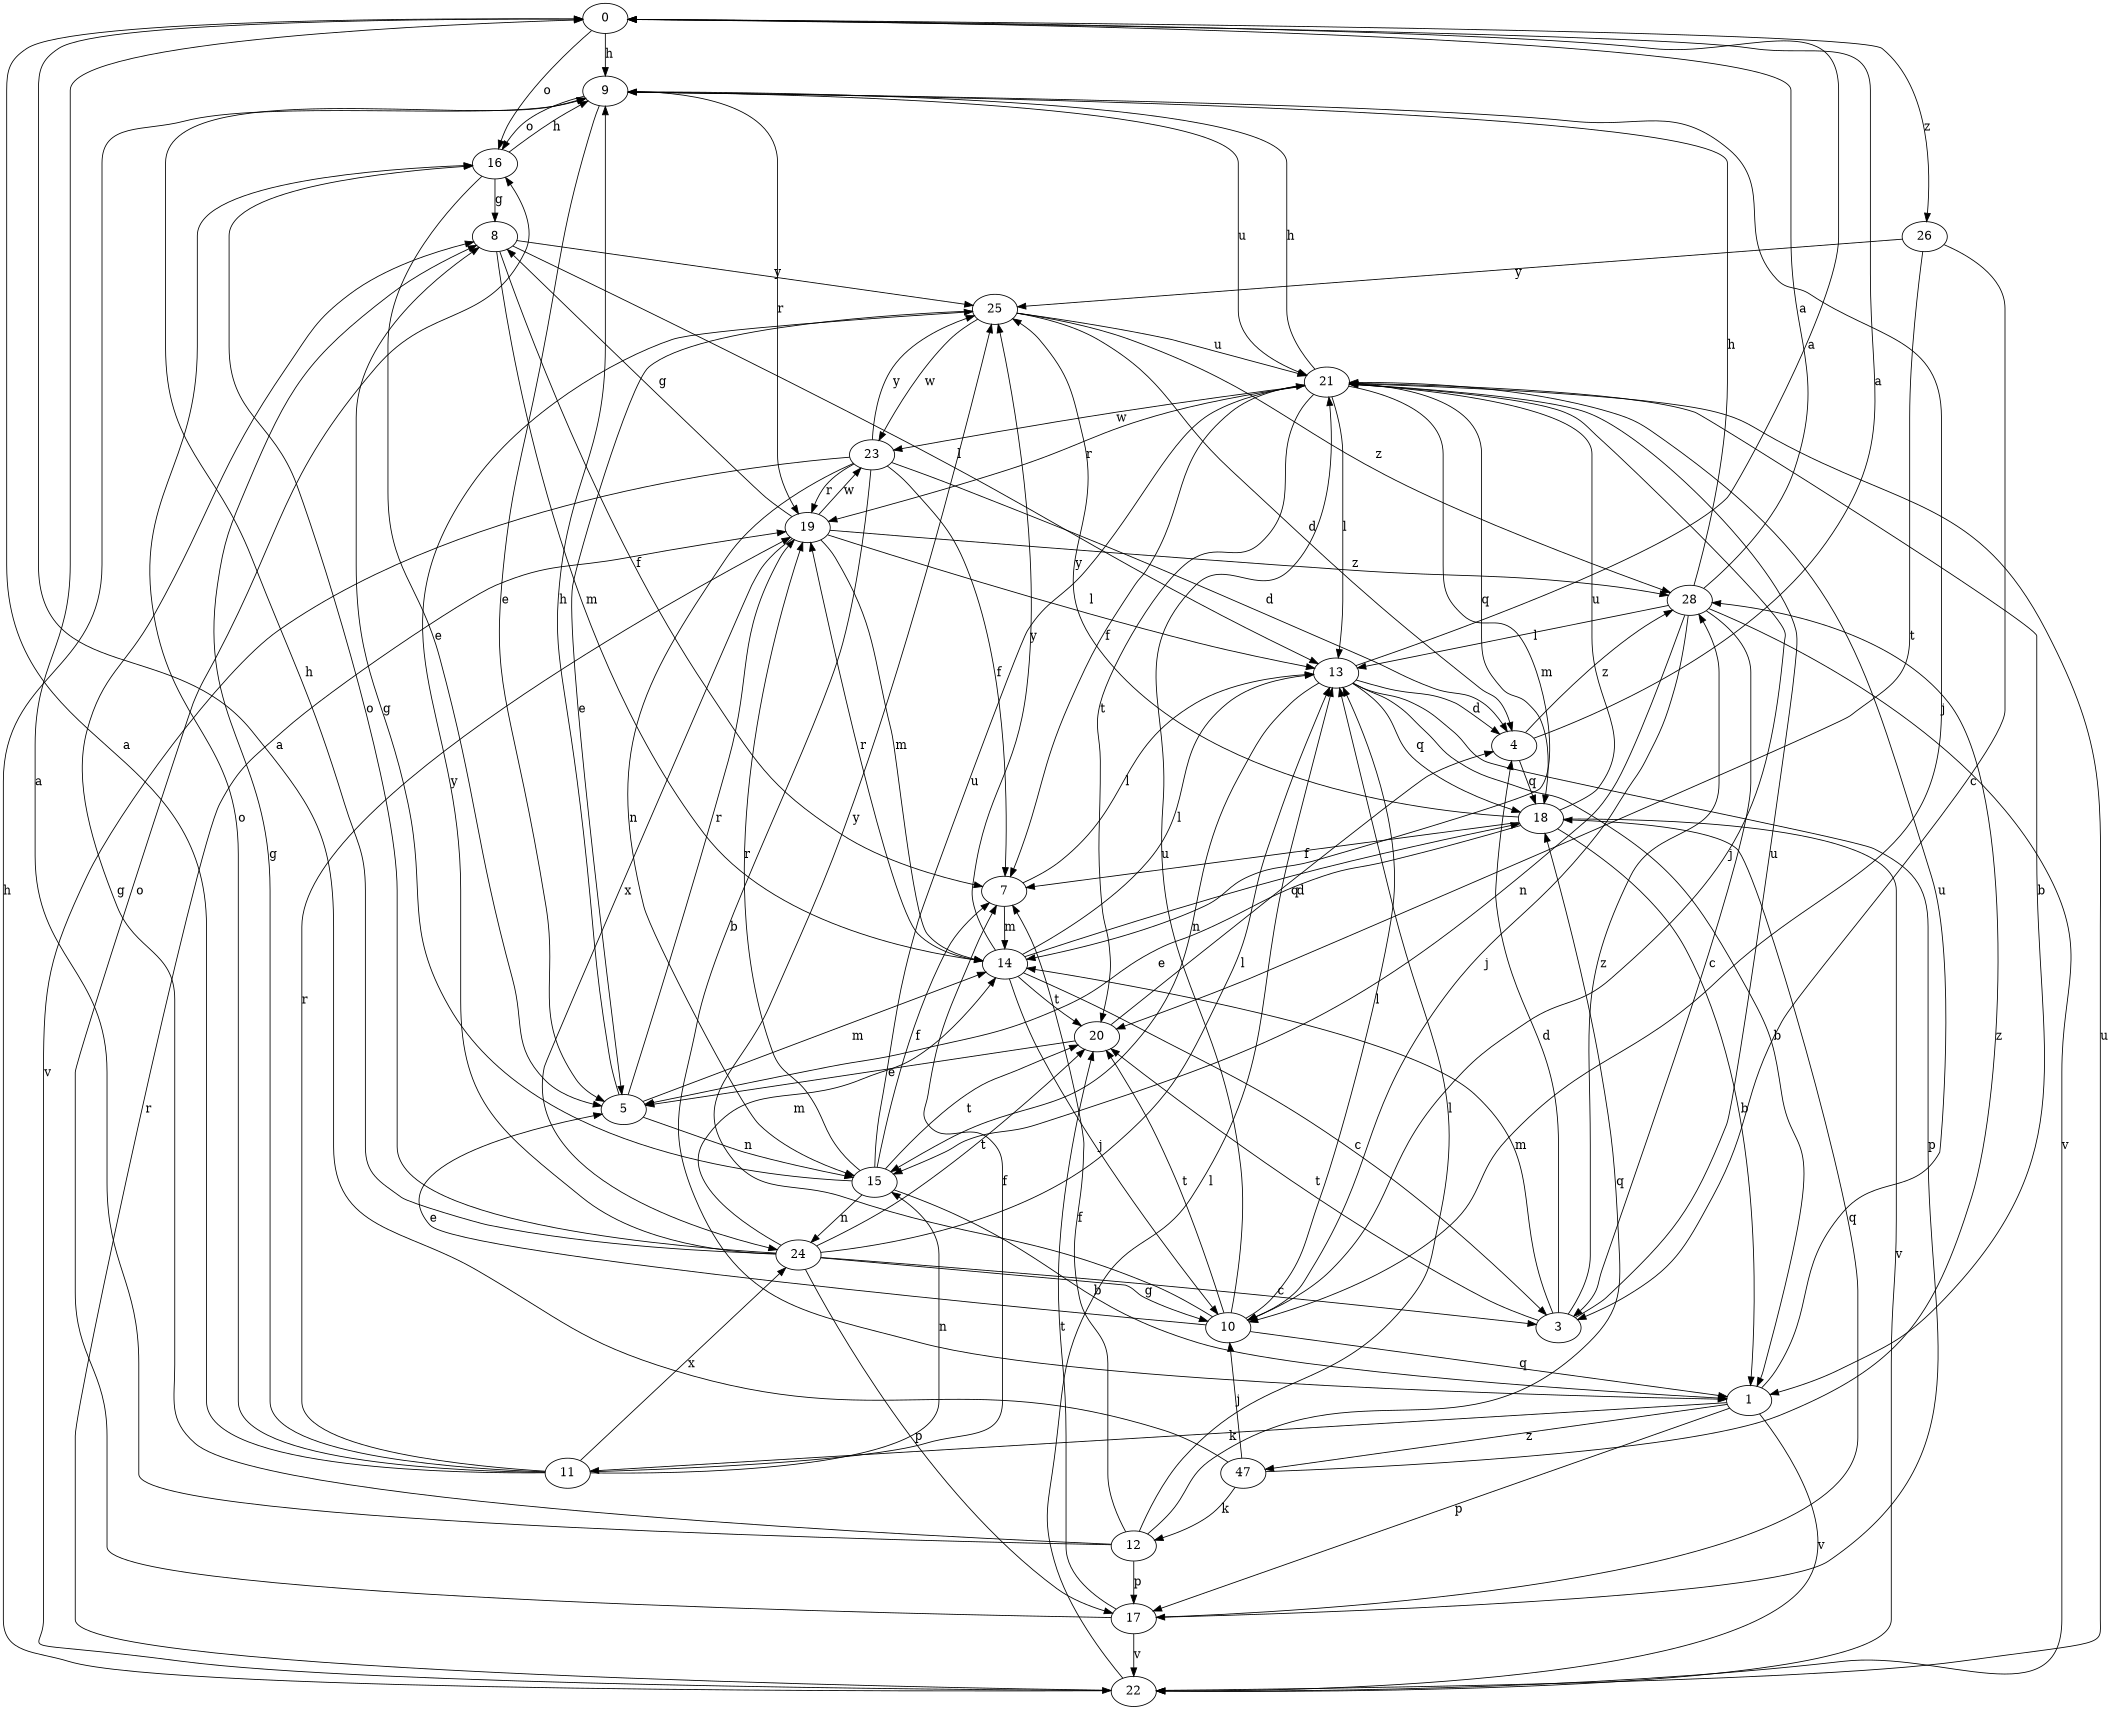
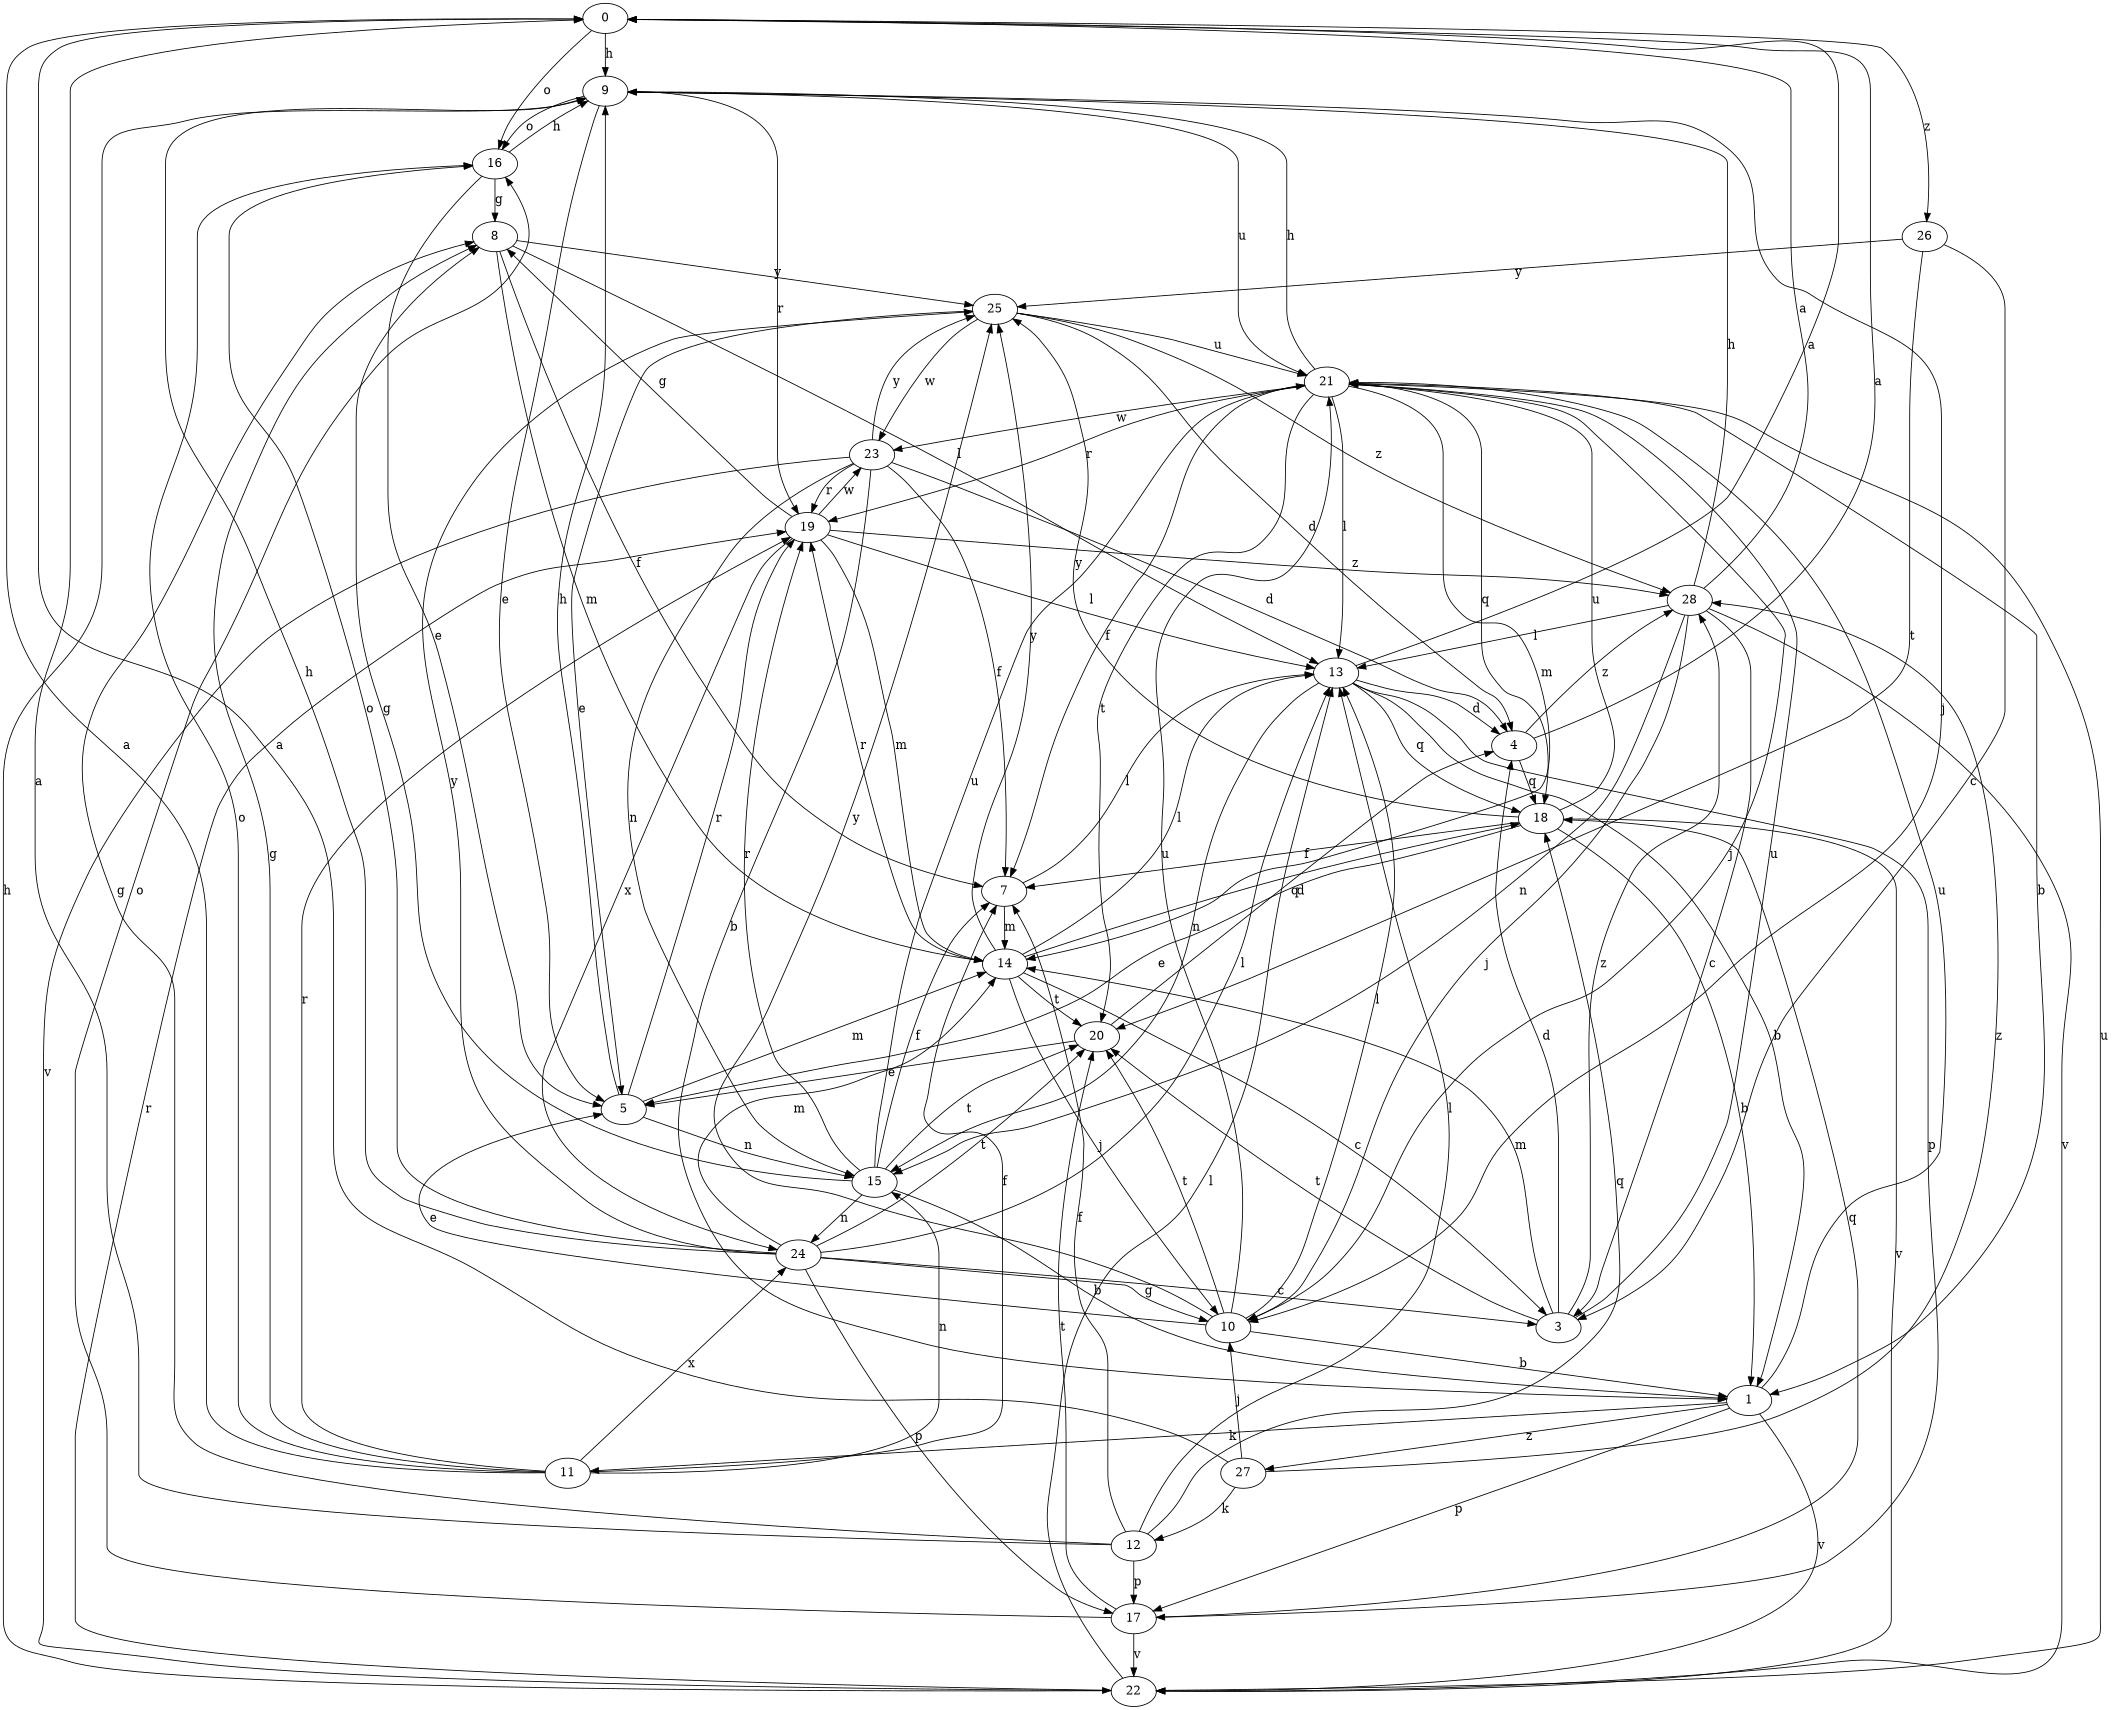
edge "10" -> "1": label "q" -> "b"
node "47": label "47" -> "27"
